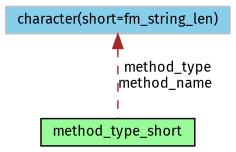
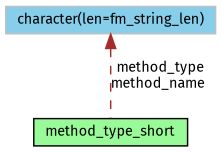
node "character(short=fm_string_len)": label "character(short=fm_string_len)" -> "character(len=fm_string_len)"
